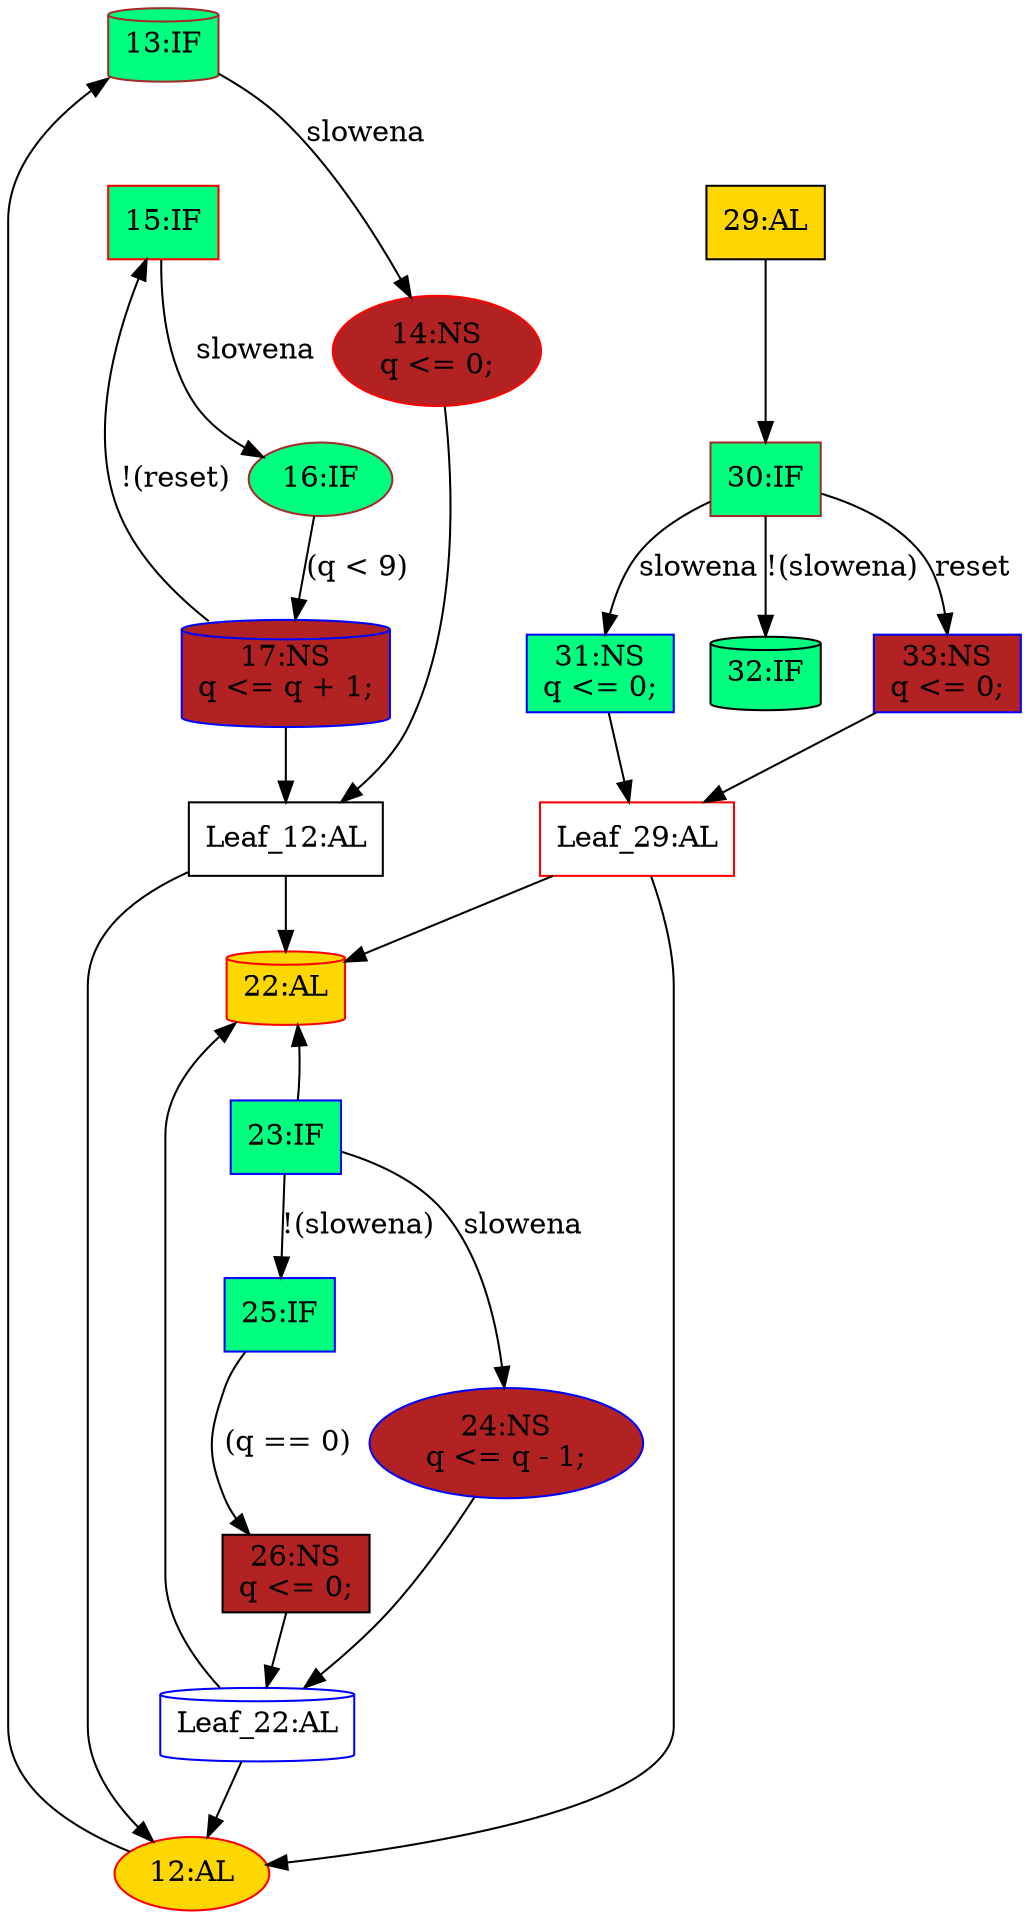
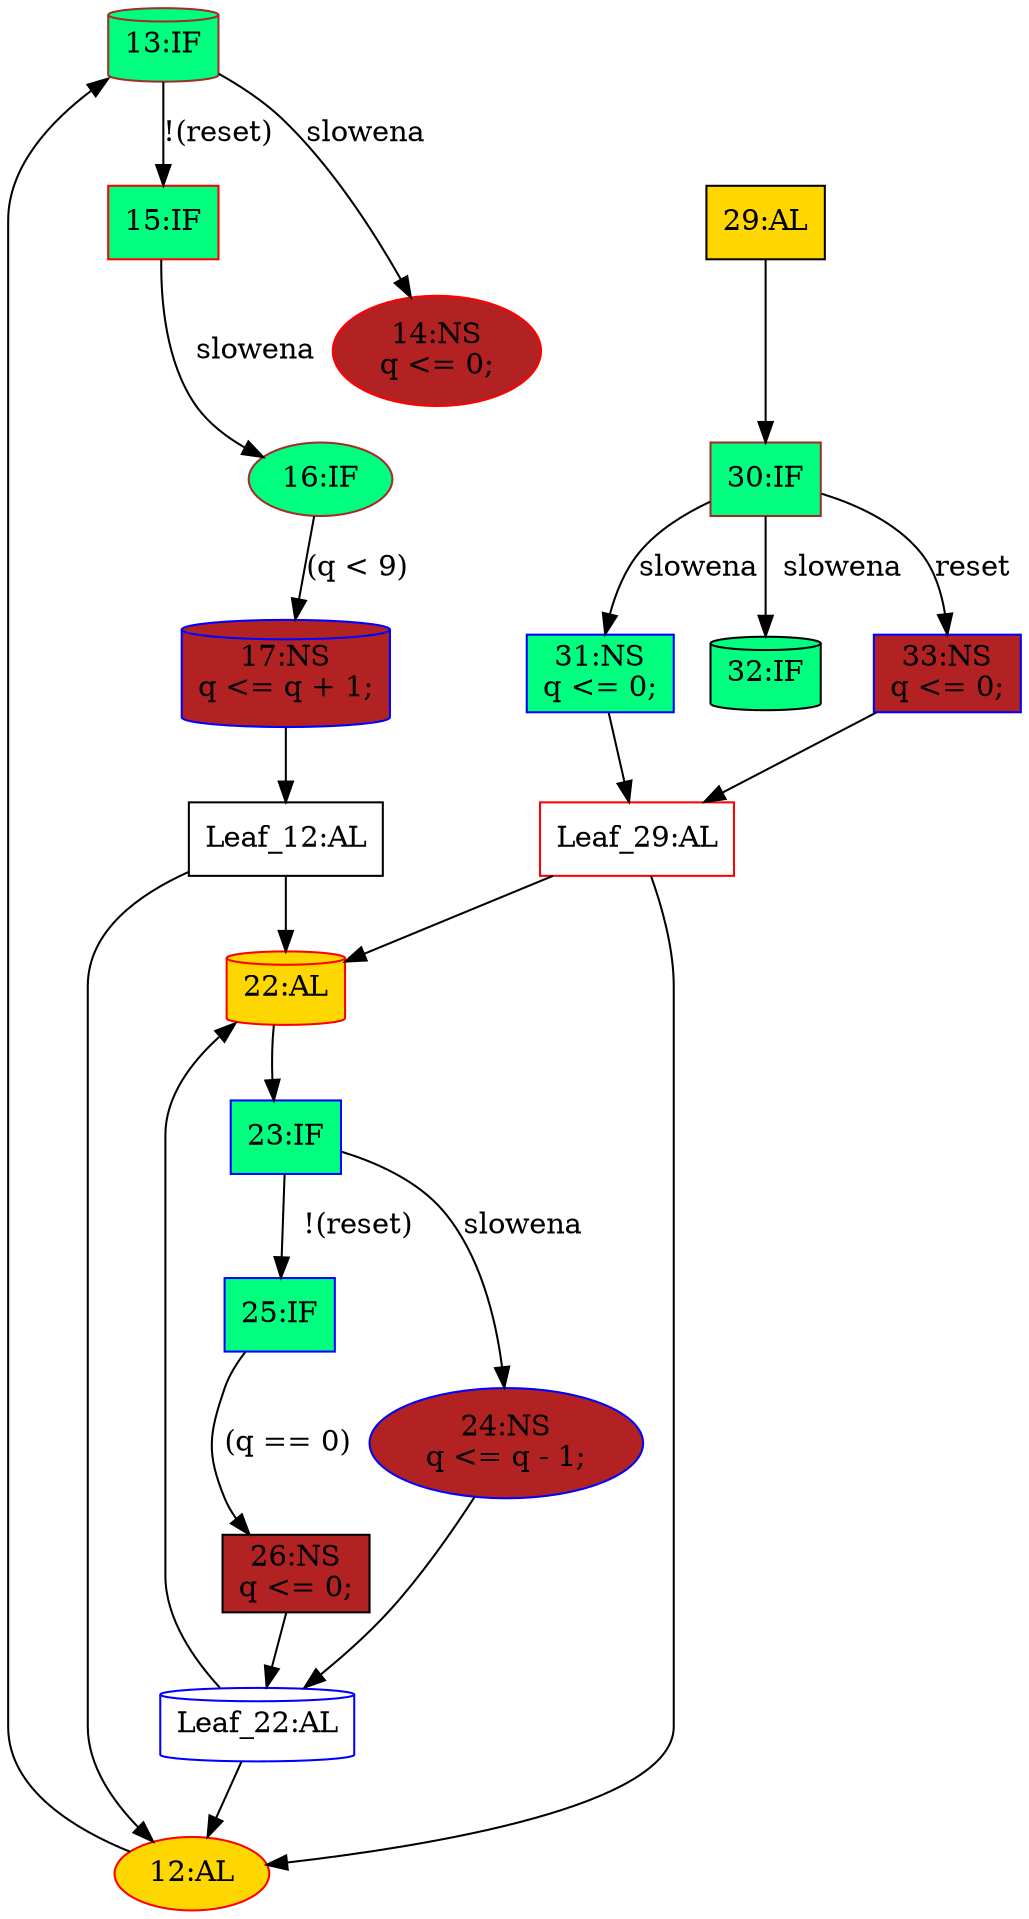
edge "17:NS q <= q + 1;" -> "15:IF": now "13:IF" -> "15:IF"
edge "30:IF" -> "32:IF": label "!(slowena)" -> "slowena"
edge "14:NS q <= 0;" -> "Leaf_12:AL": removed
edge "23:IF" -> "22:AL": reversed
edge "23:IF" -> "25:IF": label "!(slowena)" -> "!(reset)"
